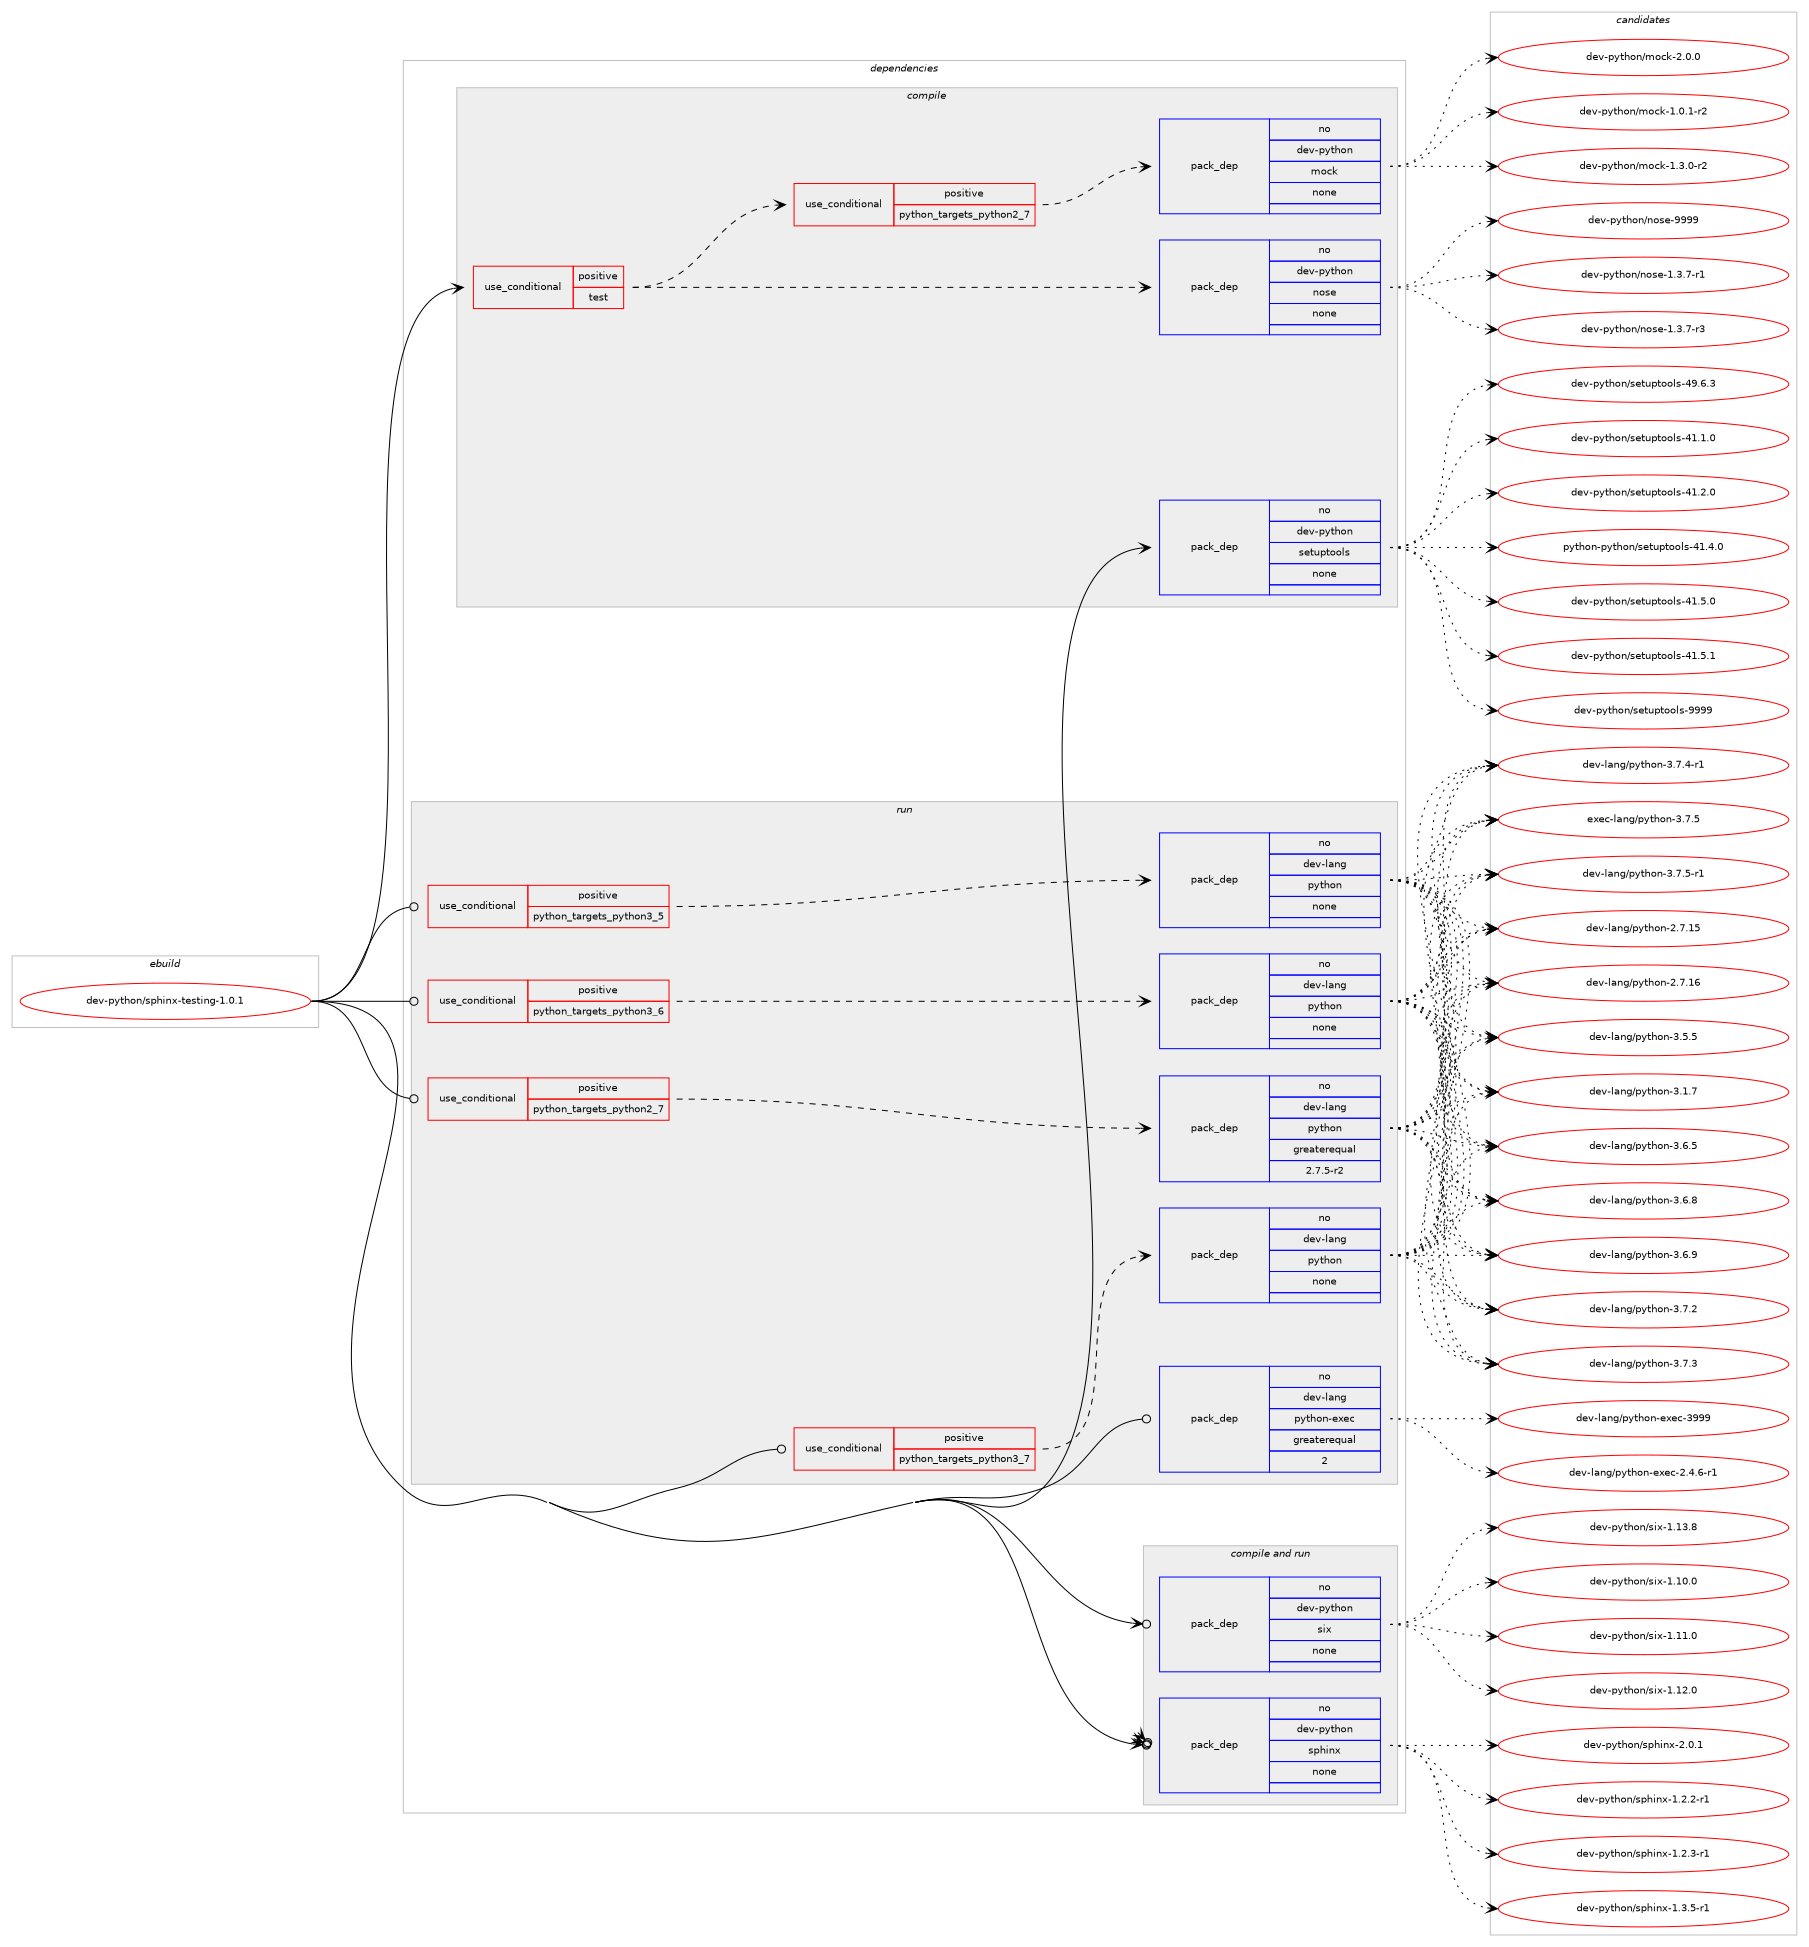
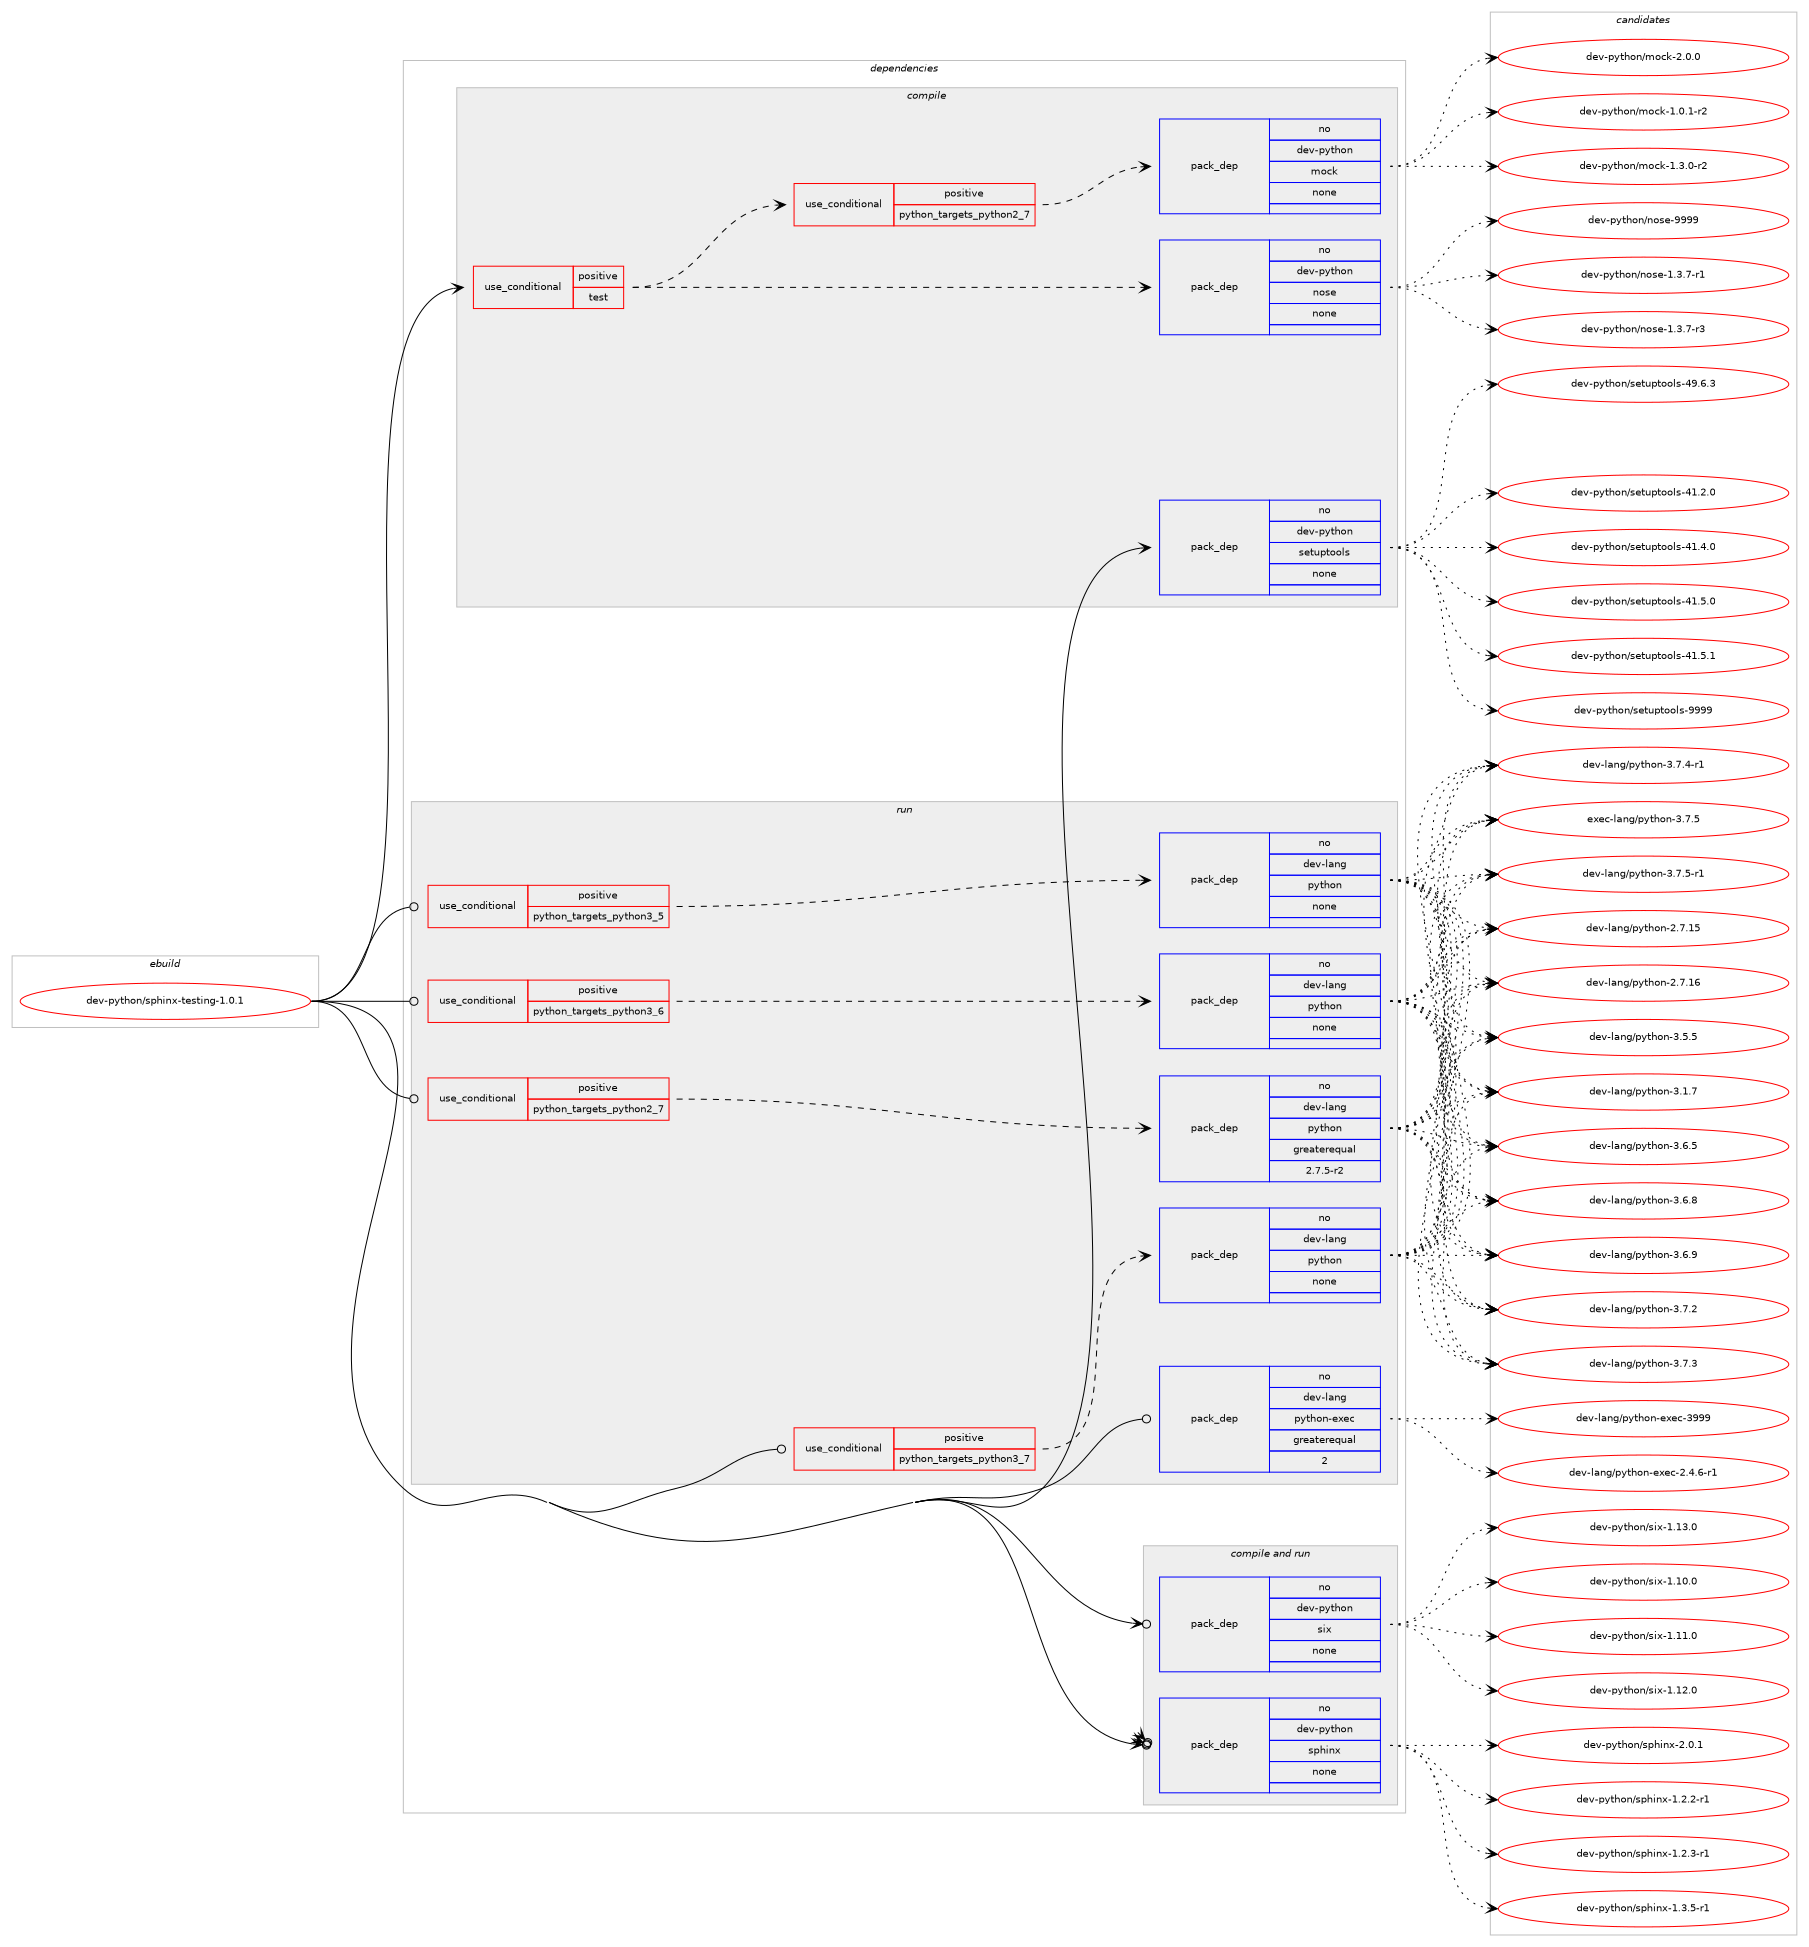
node "dev-python/setuptools-41.1.0": removed
node "python-python/setuptools-41.4.0": label "python-python/setuptools-41.4.0" -> "dev-python/setuptools-41.4.0"
node "dev-python/six-1.13.8": label "dev-python/six-1.13.8" -> "dev-python/six-1.13.0"
